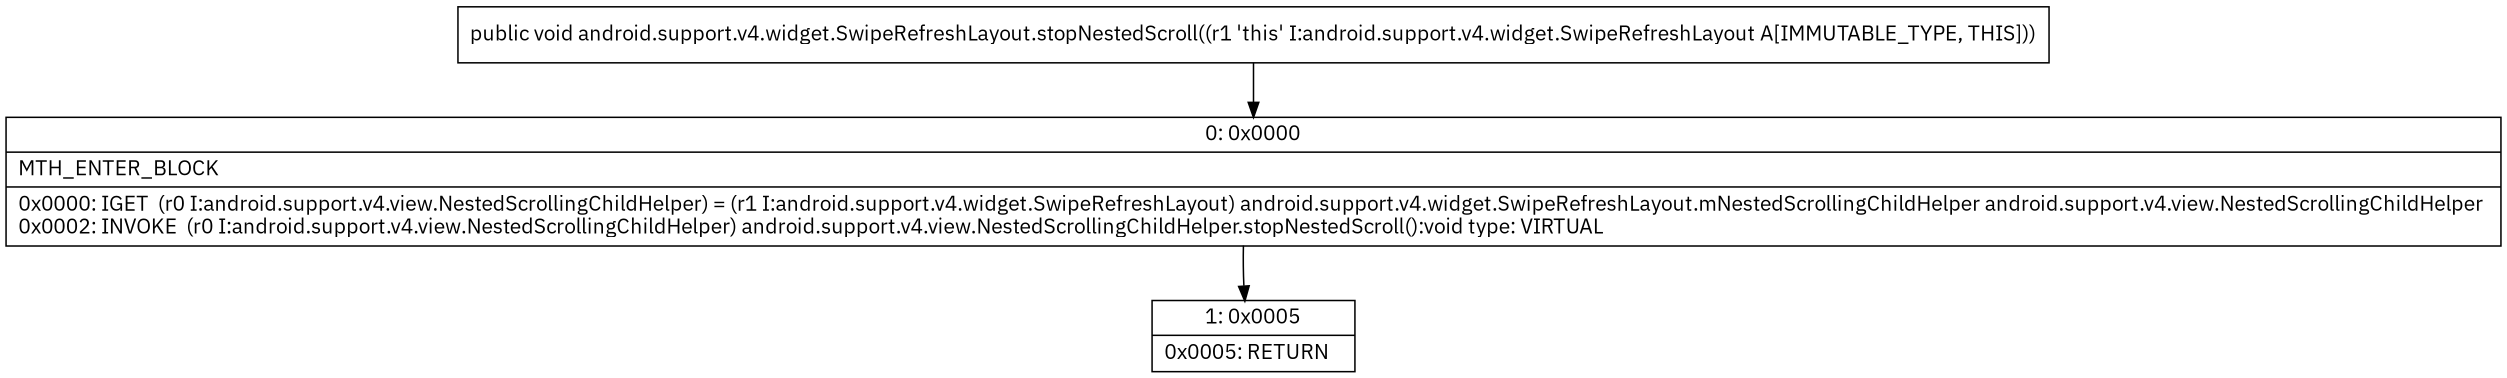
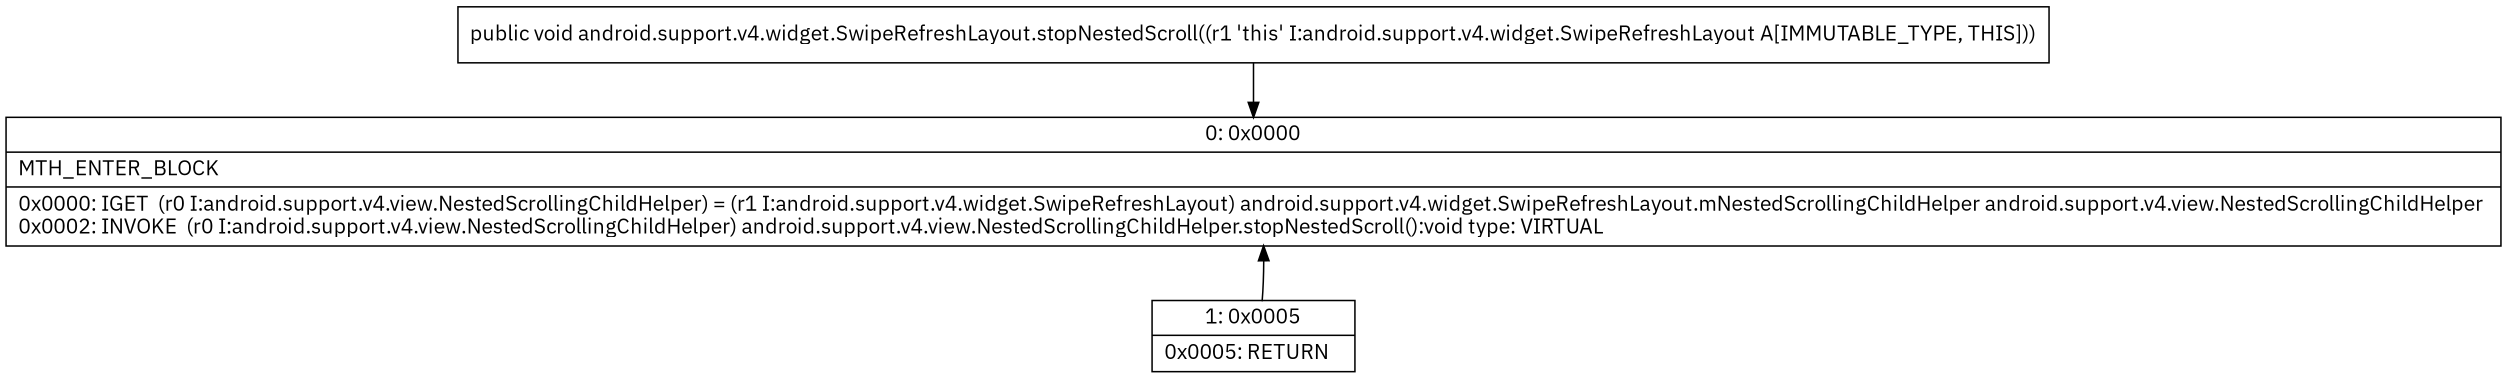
edge "0: 0x0000" -> "1: 0x0005": reversed
